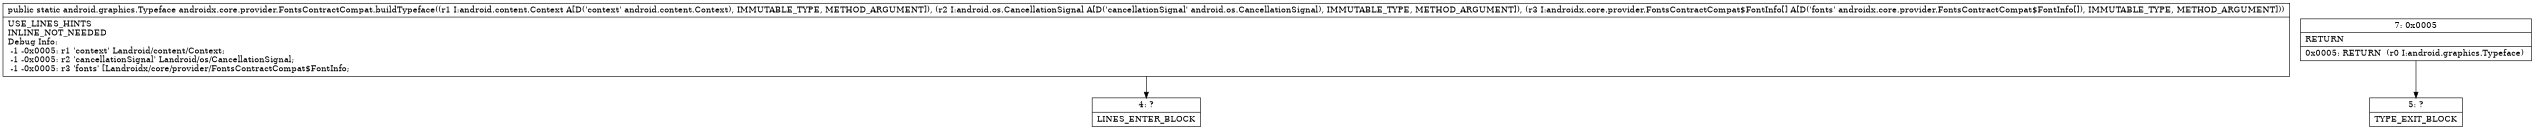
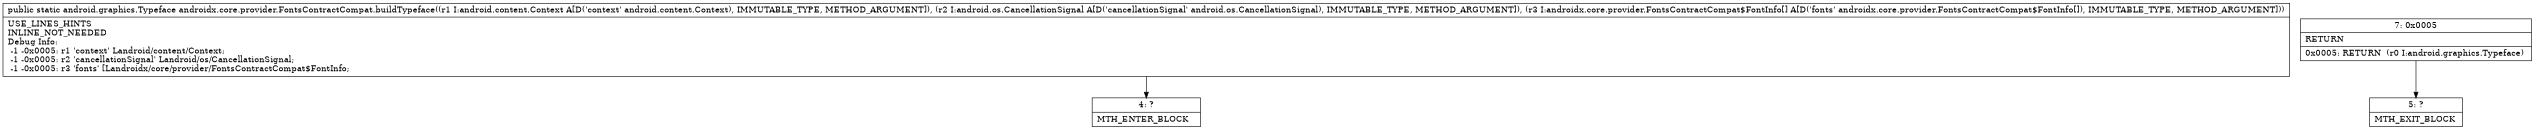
node "4: ?": text "LINES_ENTER_BLOCK" -> "MTH_ENTER_BLOCK"
node "5: ?": text "TYPE_EXIT_BLOCK" -> "MTH_EXIT_BLOCK"
